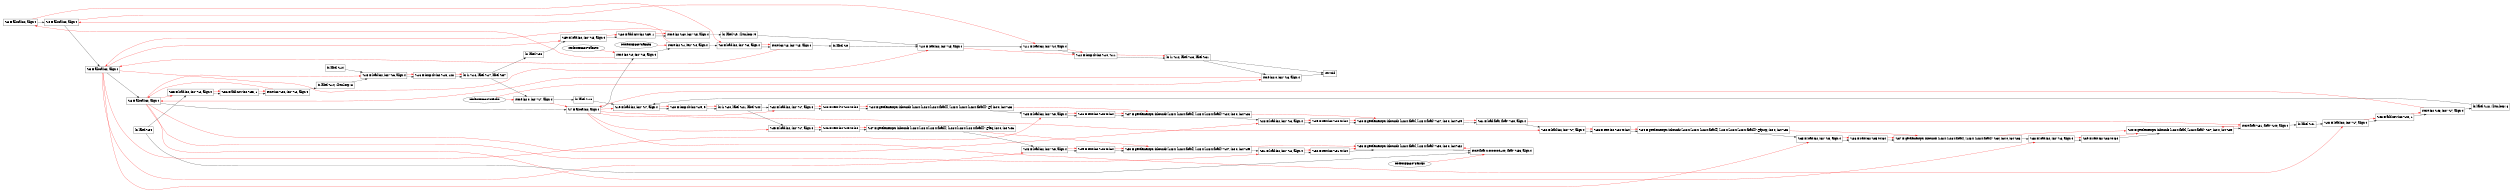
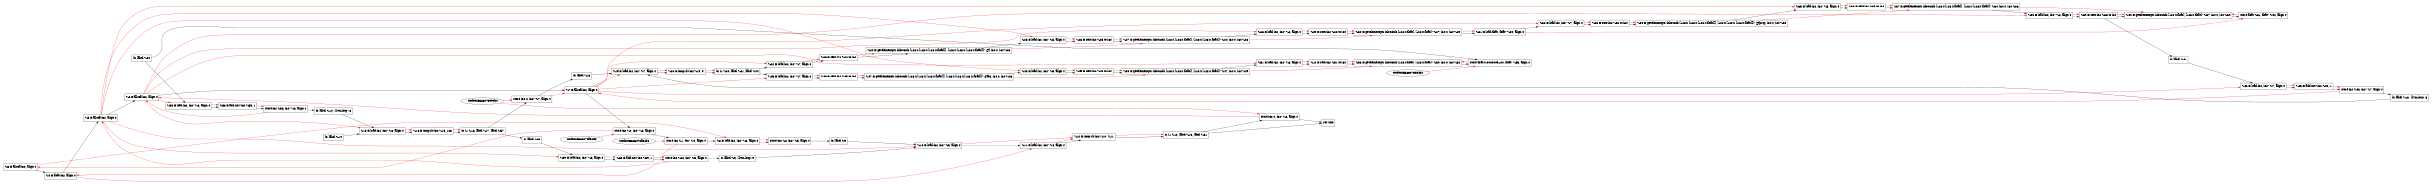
node "%4 = alloca i32, align 4": label "%4 = alloca i32, align 4" -> "%4 = float i32, align 4"
edge "store i32 %8, i32* %5, align 4" -> "%5 = alloca i32, align 4": removed
edge "store float %31, float* %40, align 4" -> "br label %41": now "%39 = sext i32 %38 to i64" -> "br label %41"
node "%52 = sext i32 %51 to i64": label "%52 = sext i32 %51 to i64" -> "%12 = sext i32 %51 to i64"
